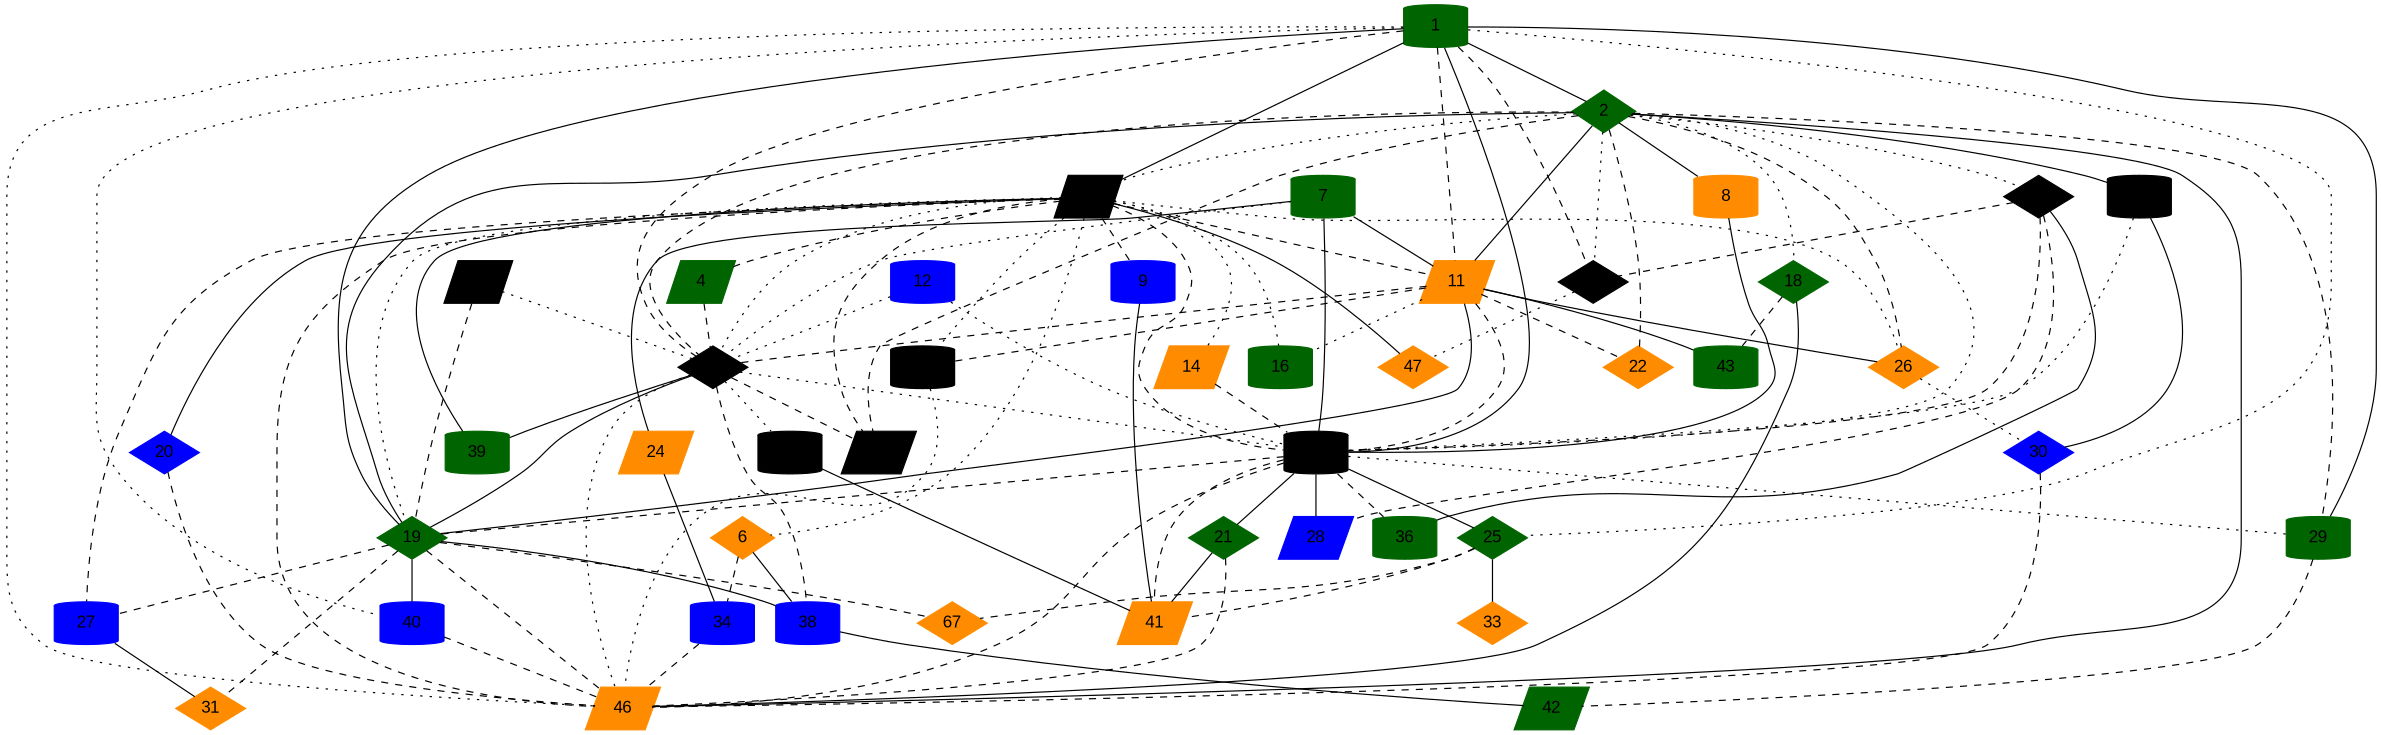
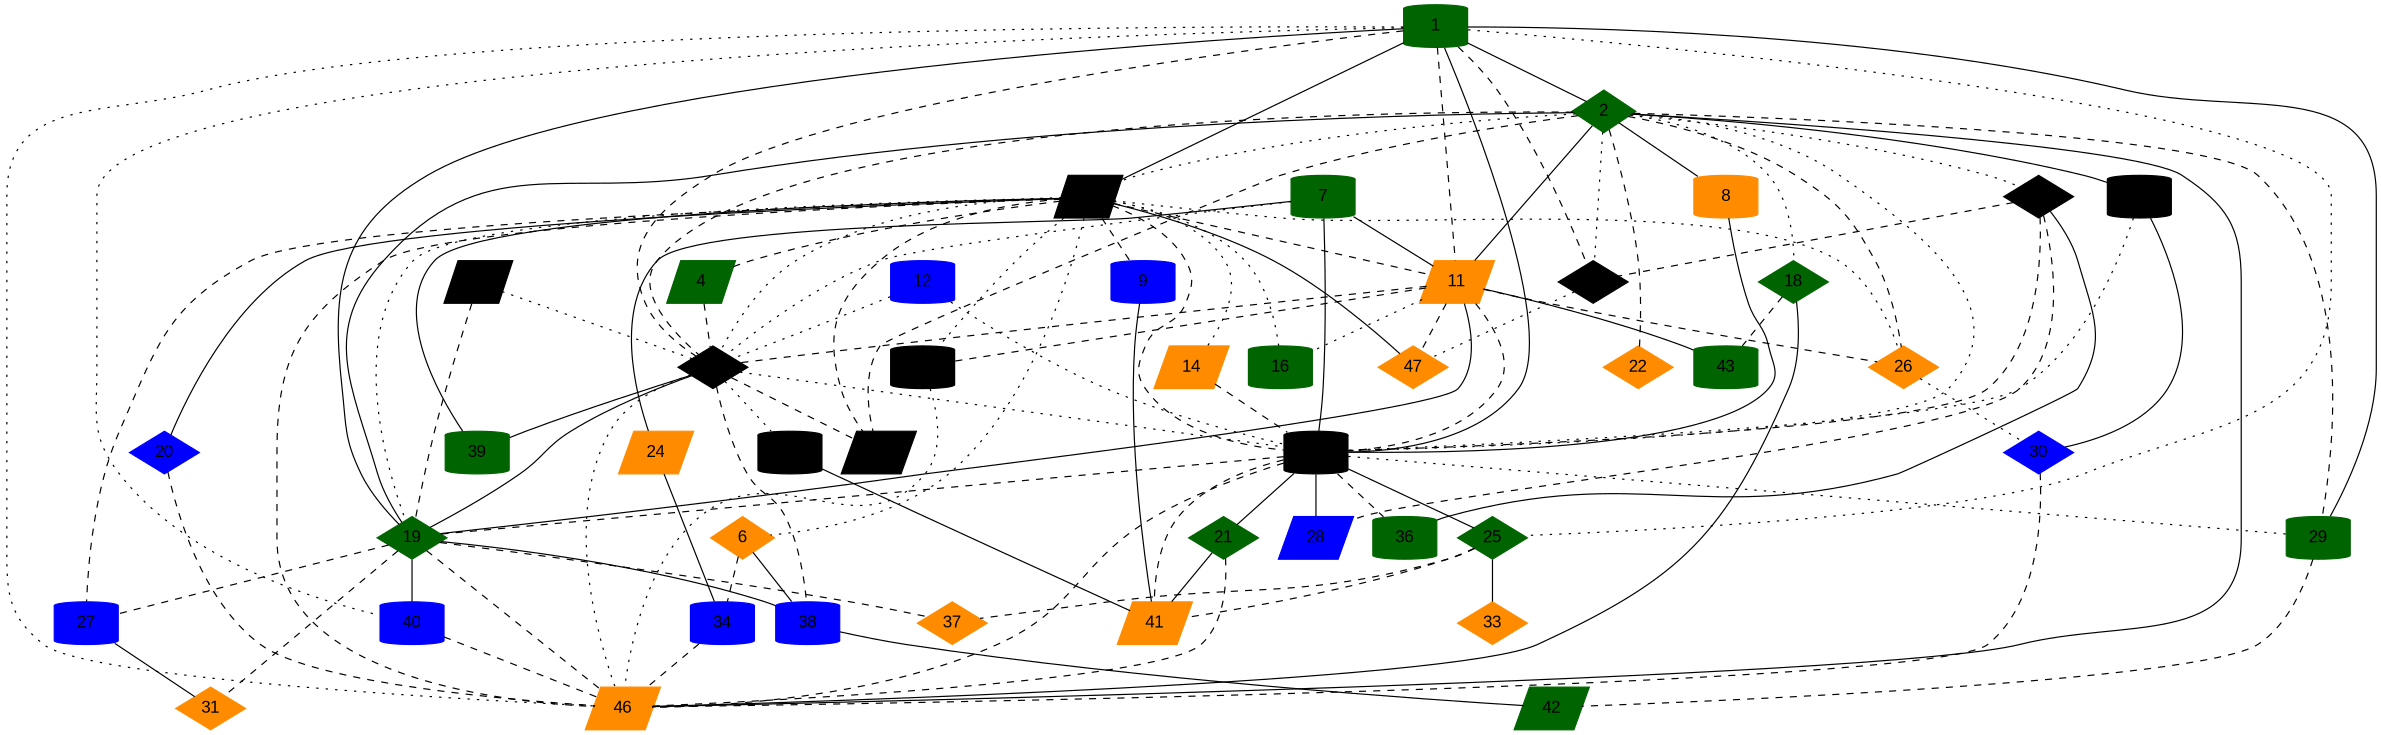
edge "11" -- "22": now "11" -- "47"
edge "11" -- "26": style solid -> dashed
node "67": label "67" -> "37"
